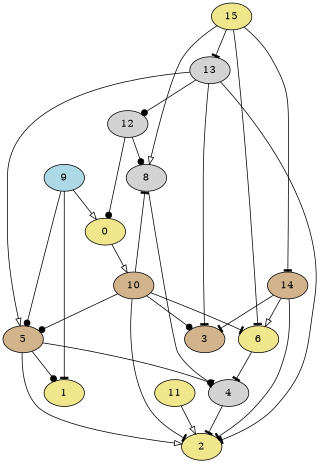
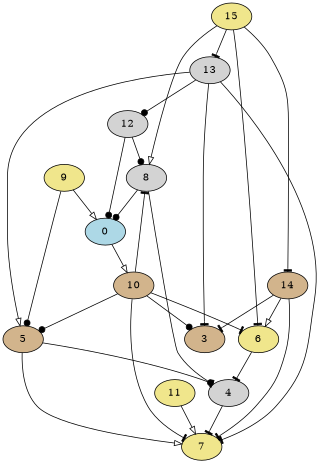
node "9": fillcolor lightblue -> khaki
edge "8" -> "0": added
node "0": fillcolor khaki -> lightblue
node "1": removed
node "2": label "2" -> "7"
